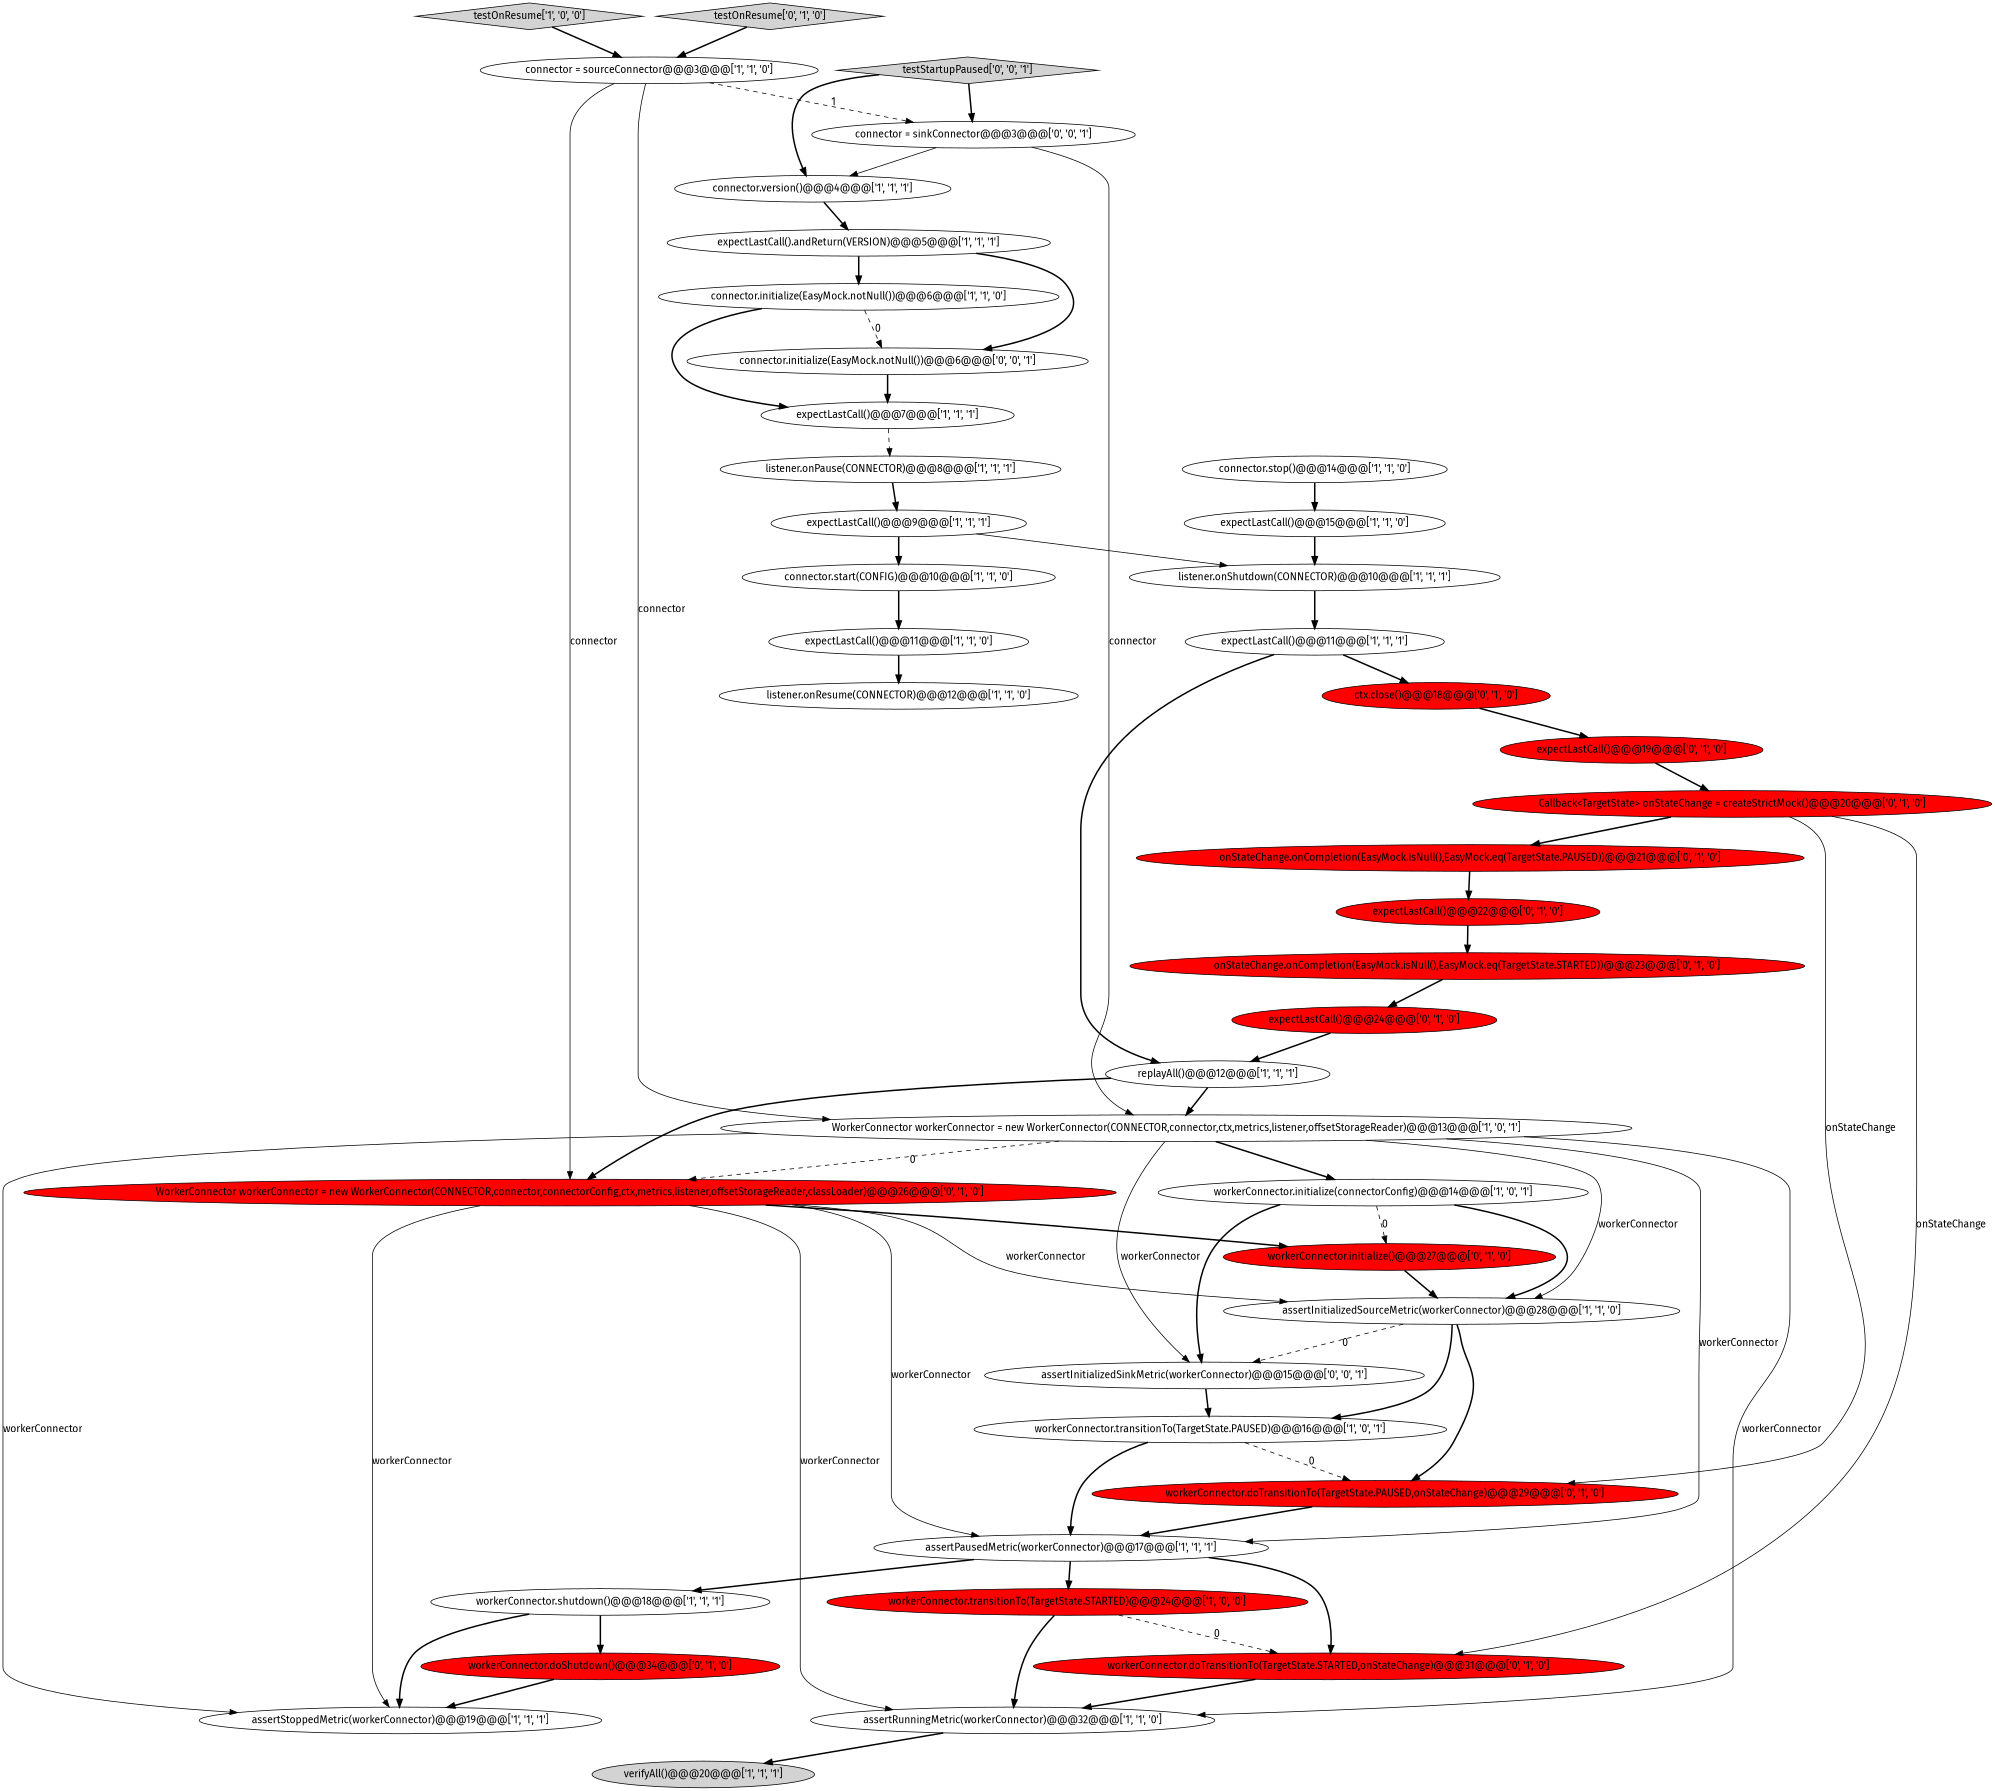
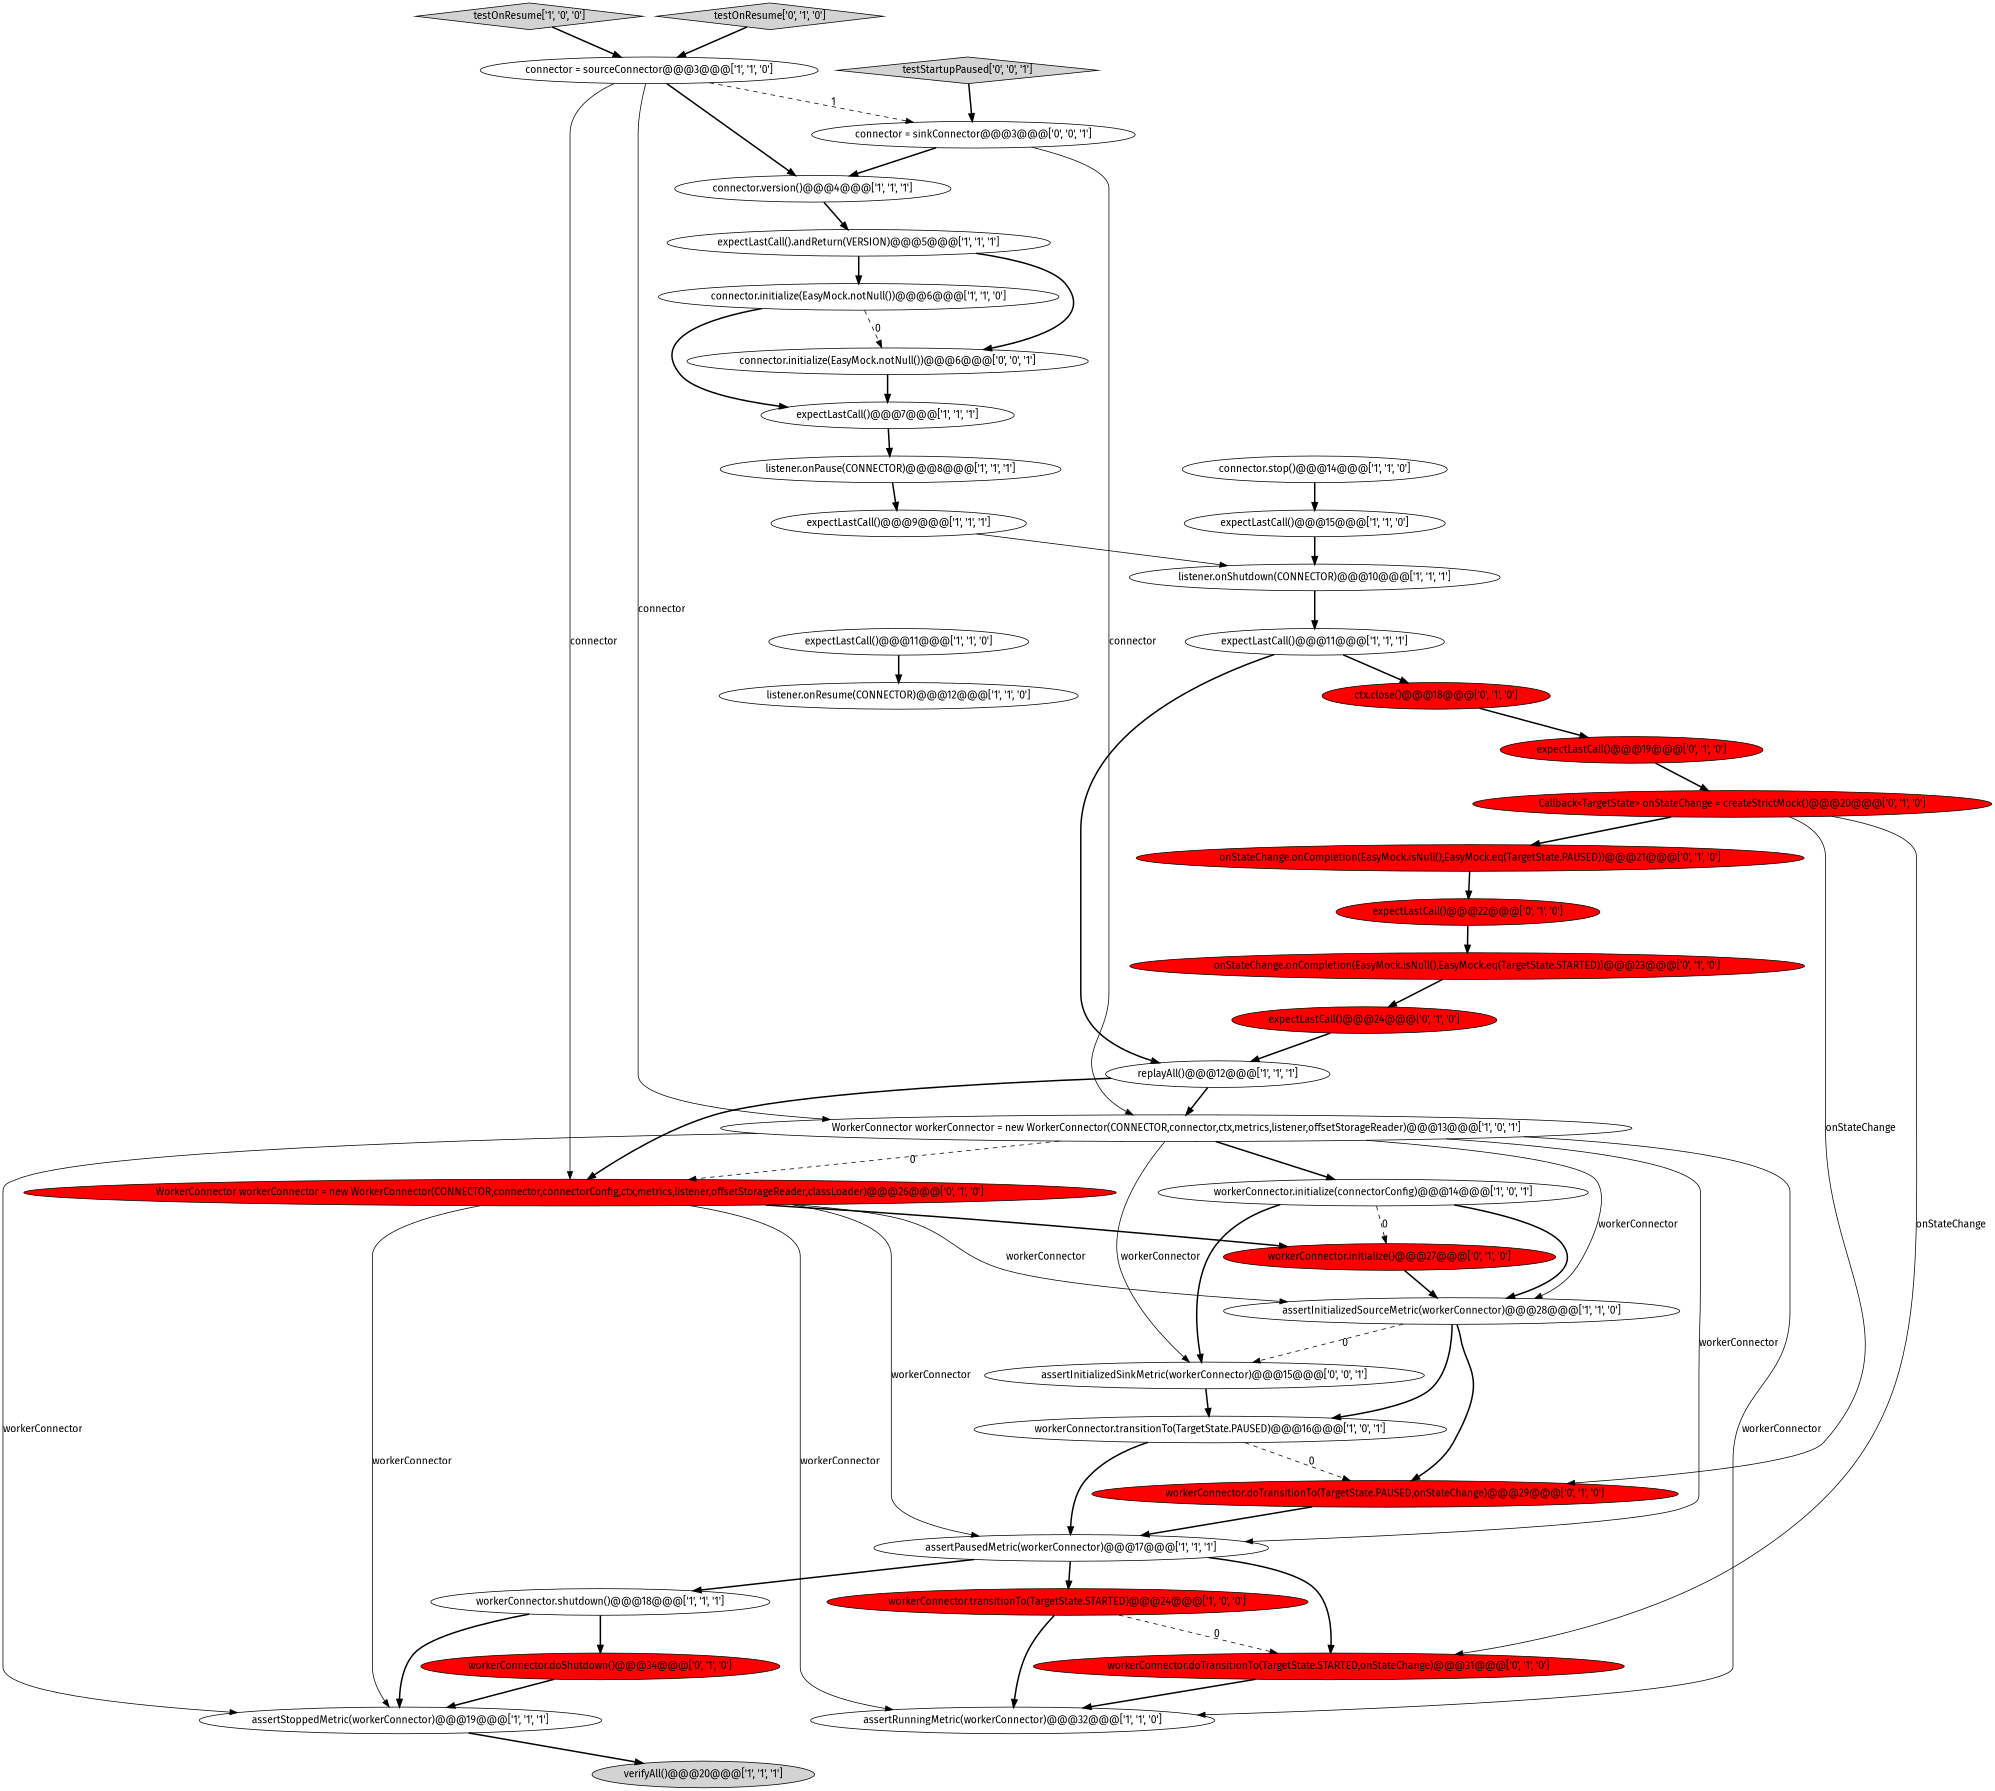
edge "testStartupPaused['0', '0', '1']" -> "connector.version()@@@4@@@['1', '1', '1']": now "connector = sourceConnector@@@3@@@['1', '1', '0']" -> "connector.version()@@@4@@@['1', '1', '1']"
edge "connector = sinkConnector@@@3@@@['0', '0', '1']" -> "connector.version()@@@4@@@['1', '1', '1']": style solid -> bold
edge "expectLastCall()@@@7@@@['1', '1', '1']" -> "listener.onPause(CONNECTOR)@@@8@@@['1', '1', '1']": style dashed -> bold
node "connector.start(CONFIG)@@@10@@@['1', '1', '0']": removed
edge "assertRunningMetric(workerConnector)@@@32@@@['1', '1', '0']" -> "verifyAll()@@@20@@@['1', '1', '1']": now "assertStoppedMetric(workerConnector)@@@19@@@['1', '1', '1']" -> "verifyAll()@@@20@@@['1', '1', '1']"
